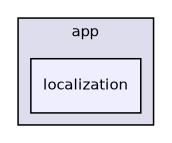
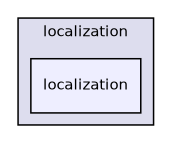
cluster "app": label "app" -> "localization"
